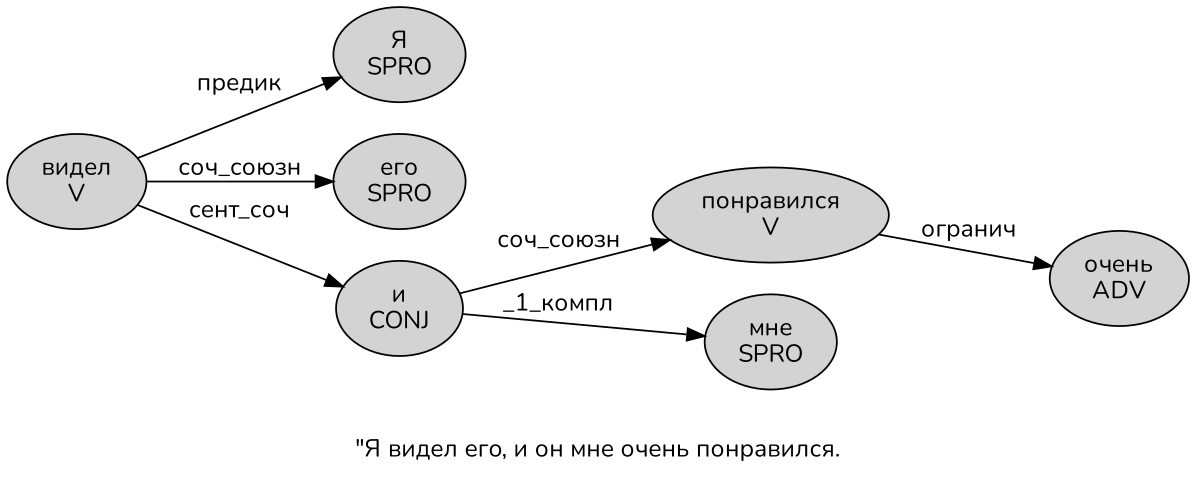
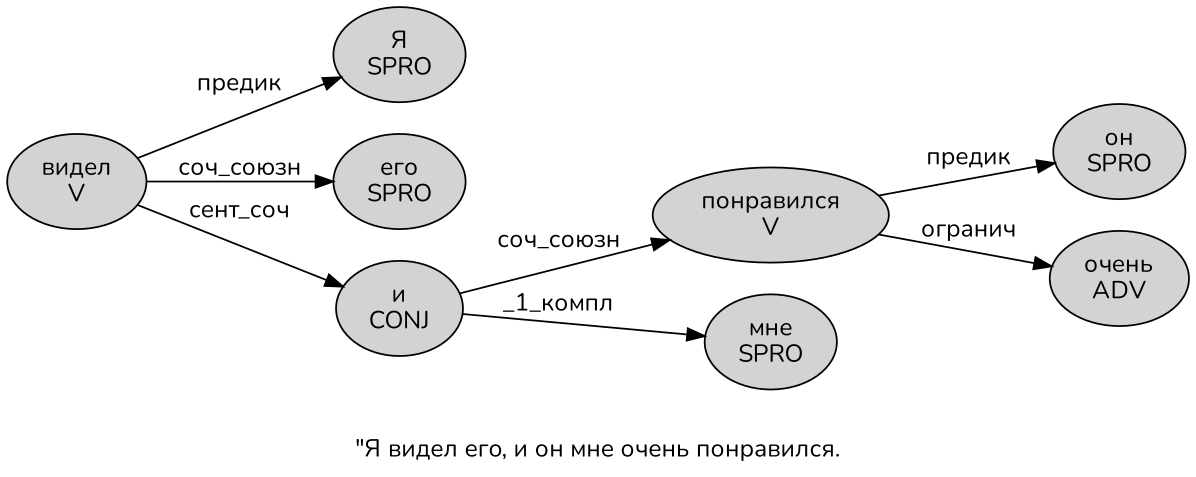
node "он SPRO": added
